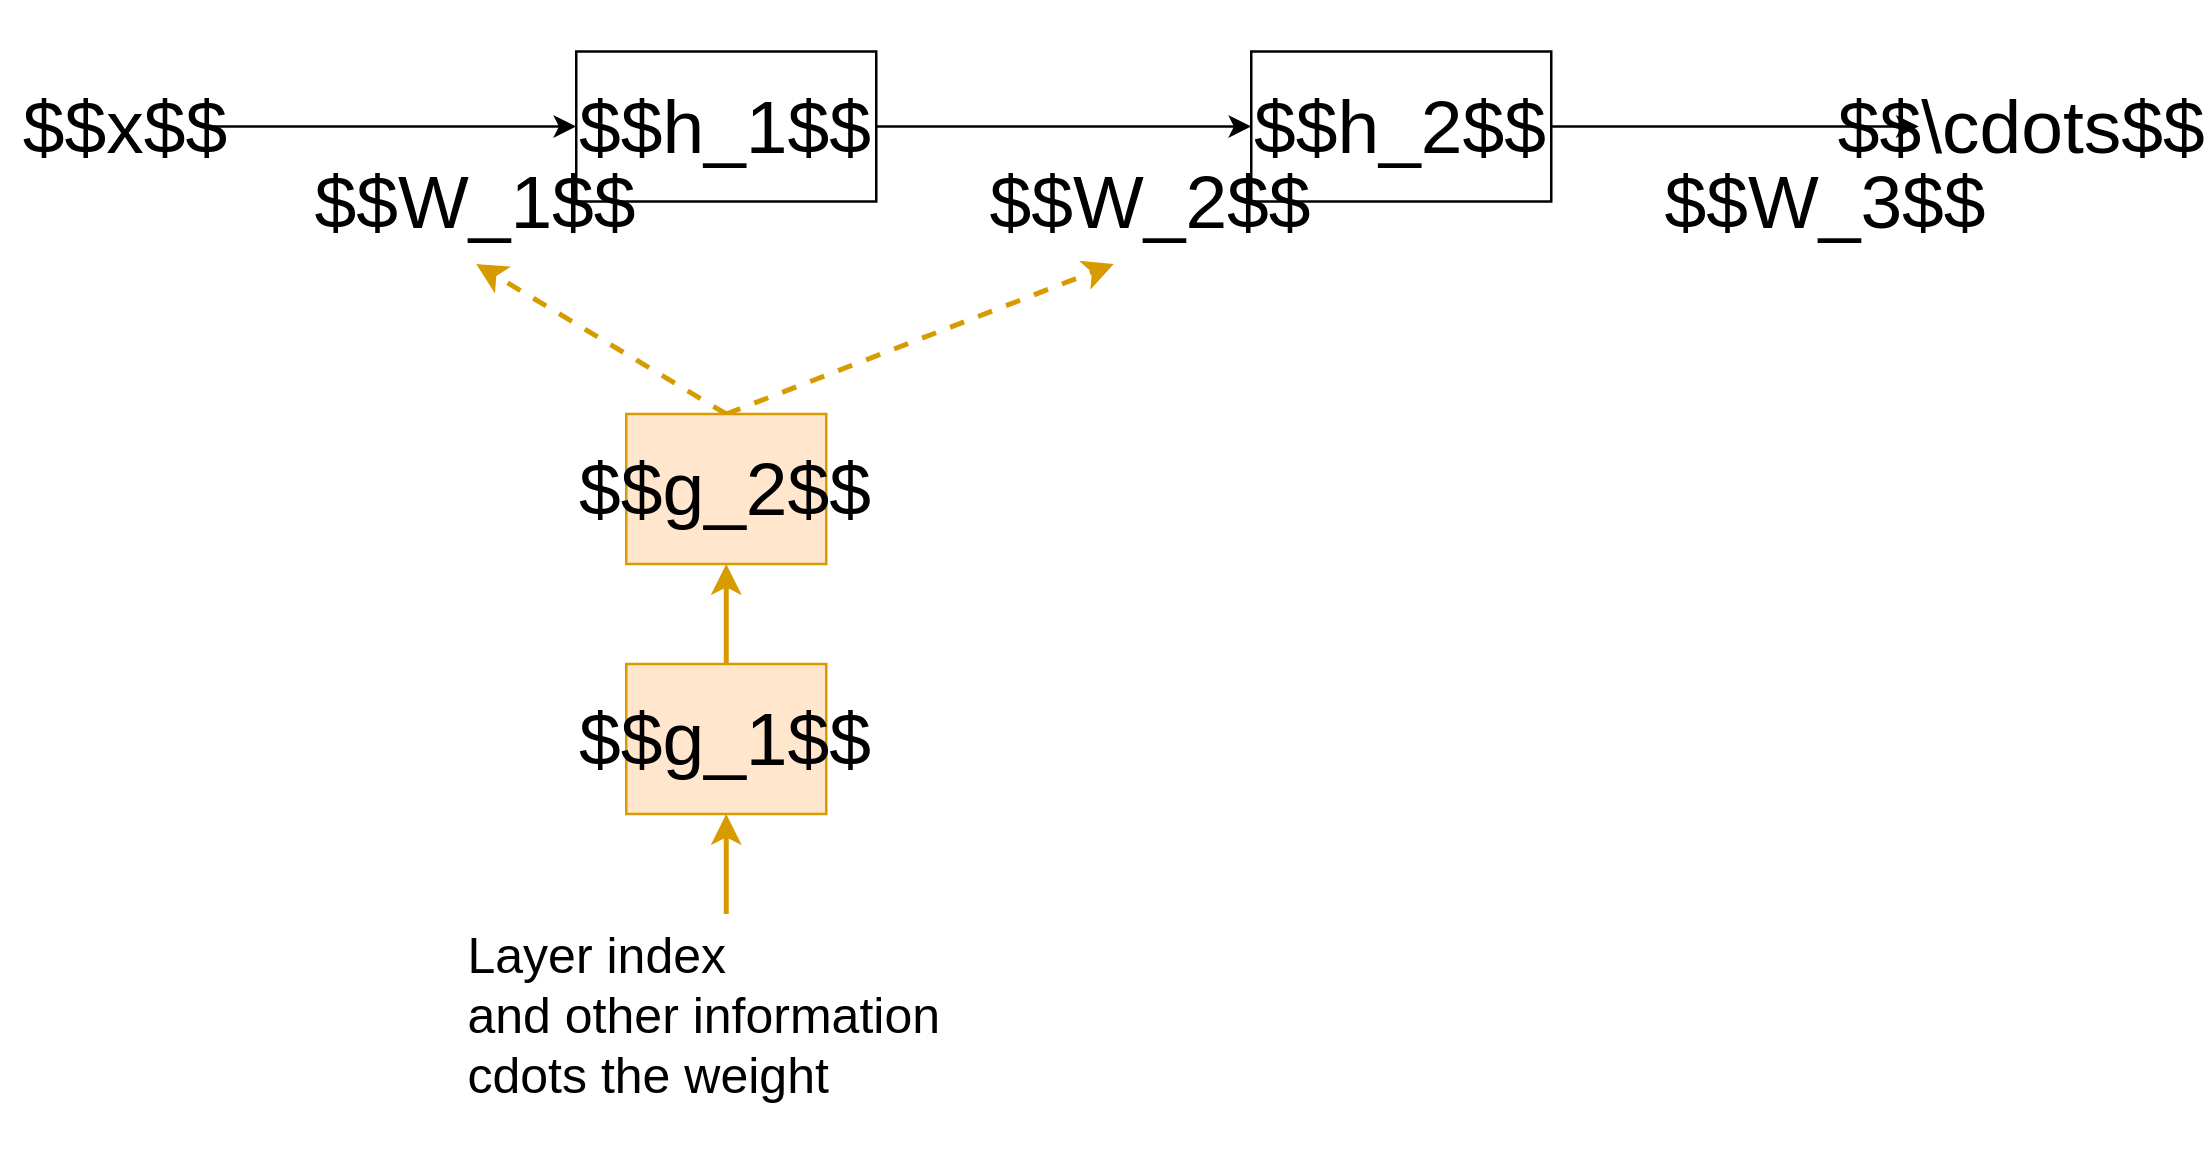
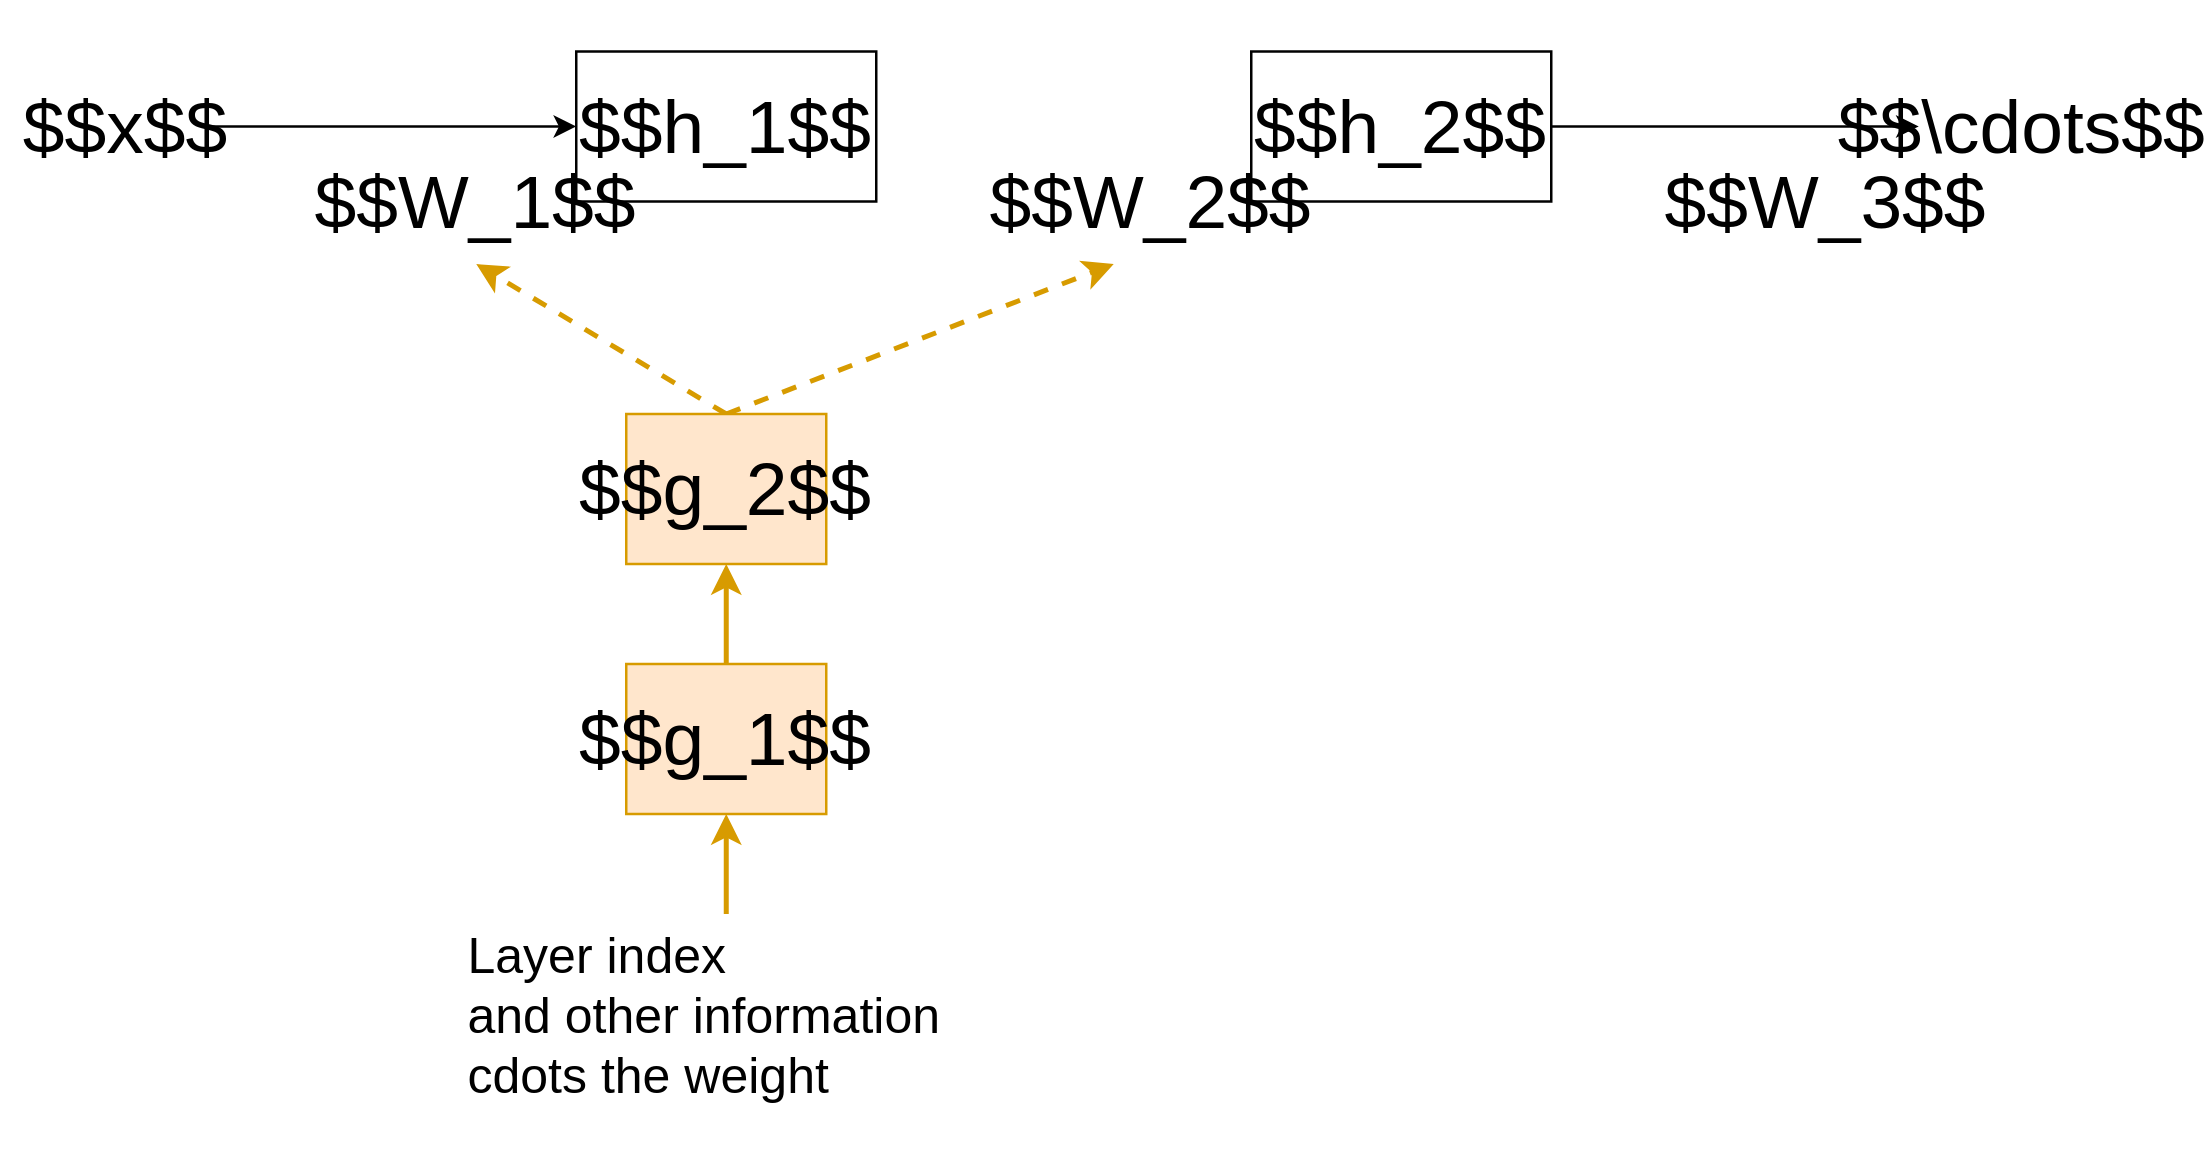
edge "$$h_1$$" -> "$$h_2$$": removed
